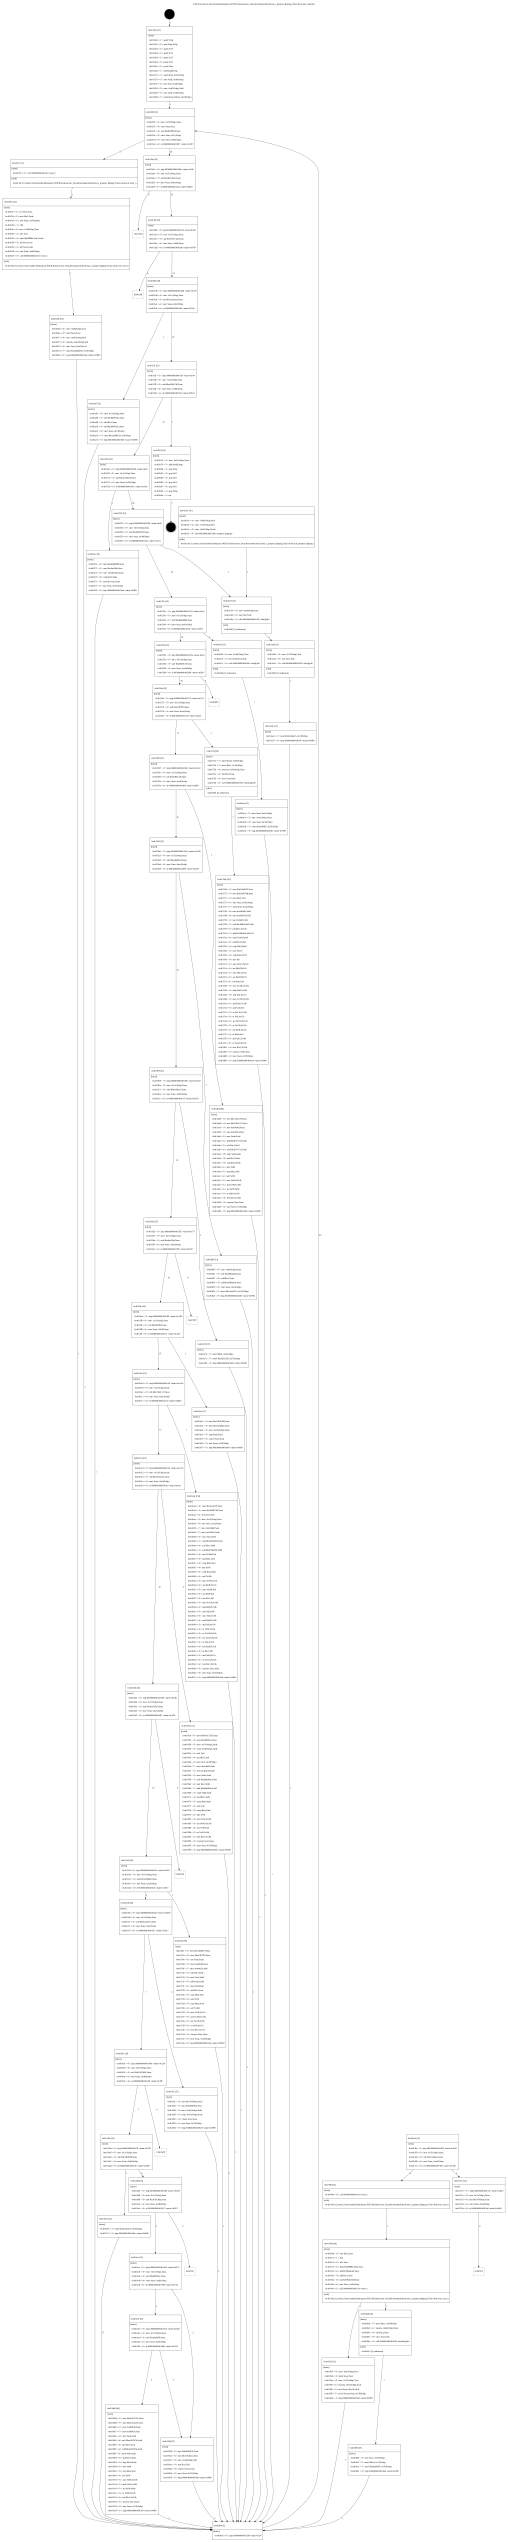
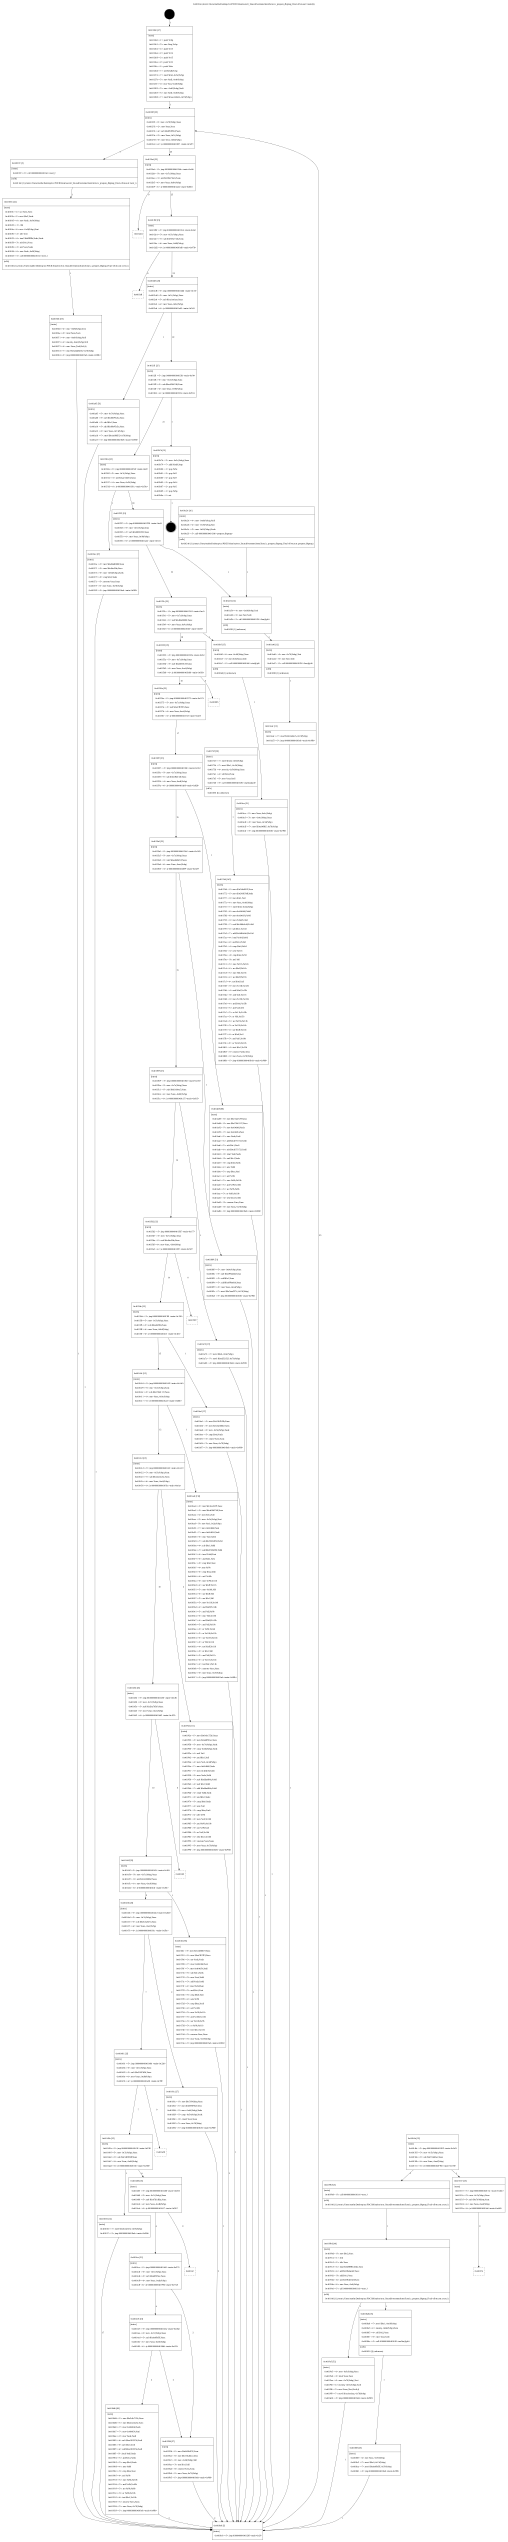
edge "0x40136e [25]" -> "0x40174f [30]": removed, label "1"
